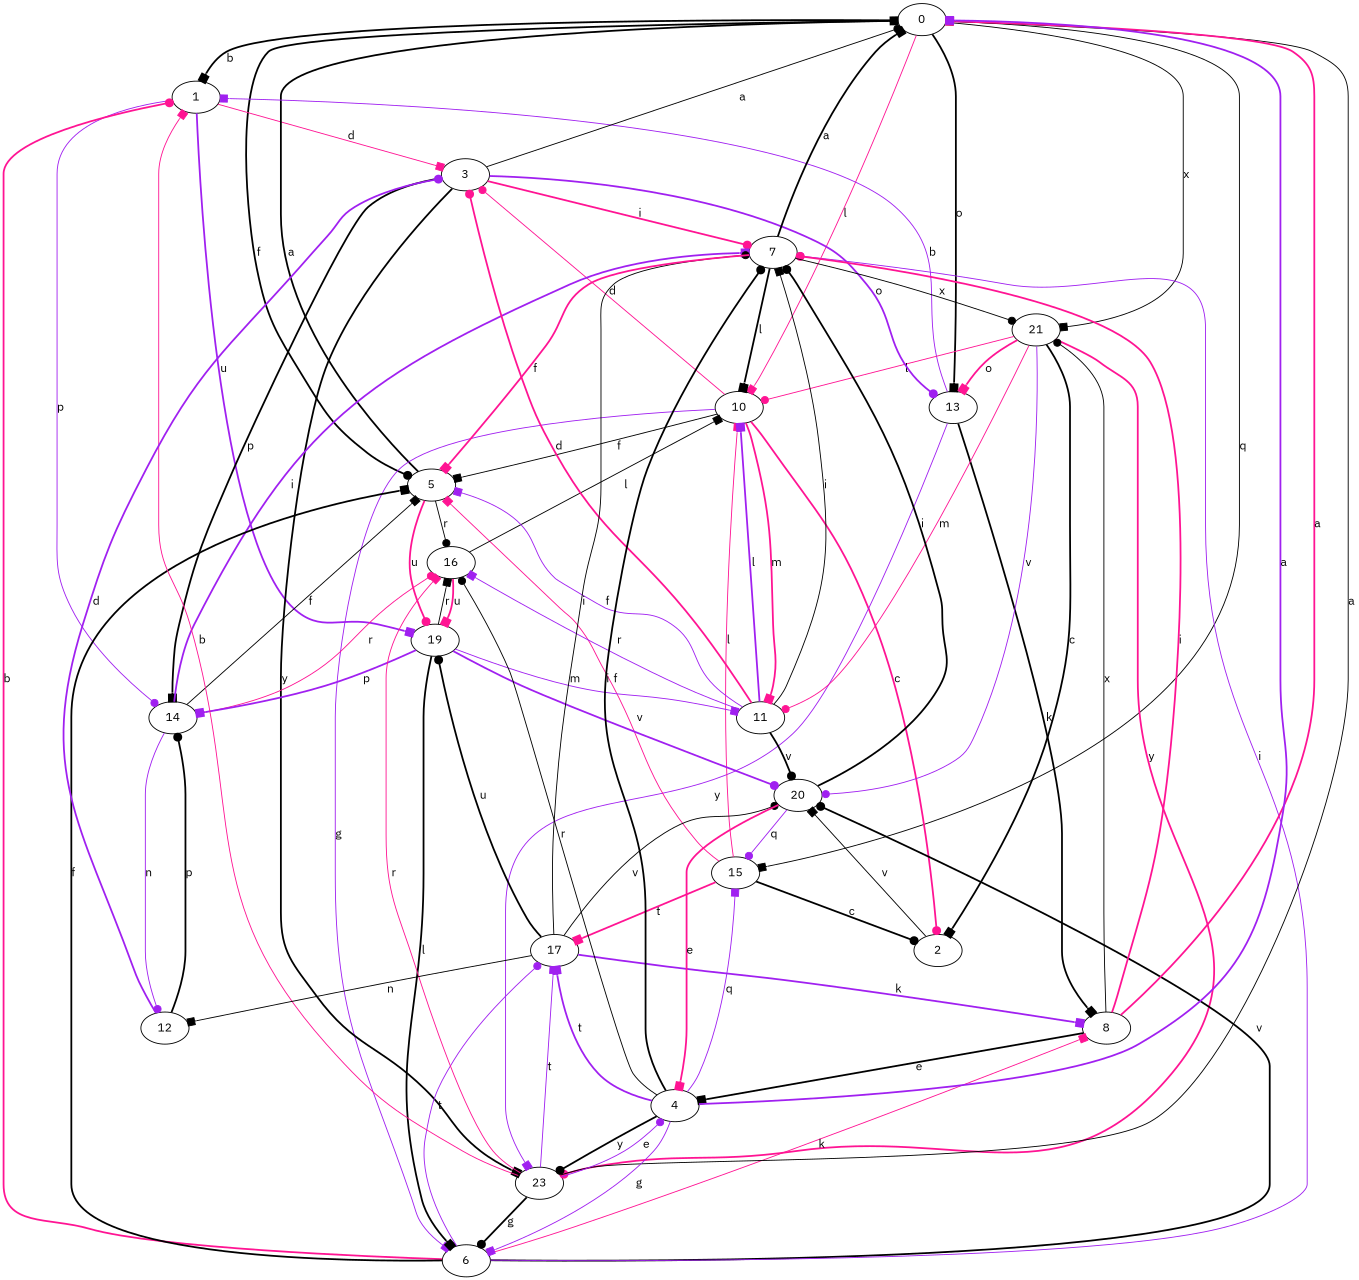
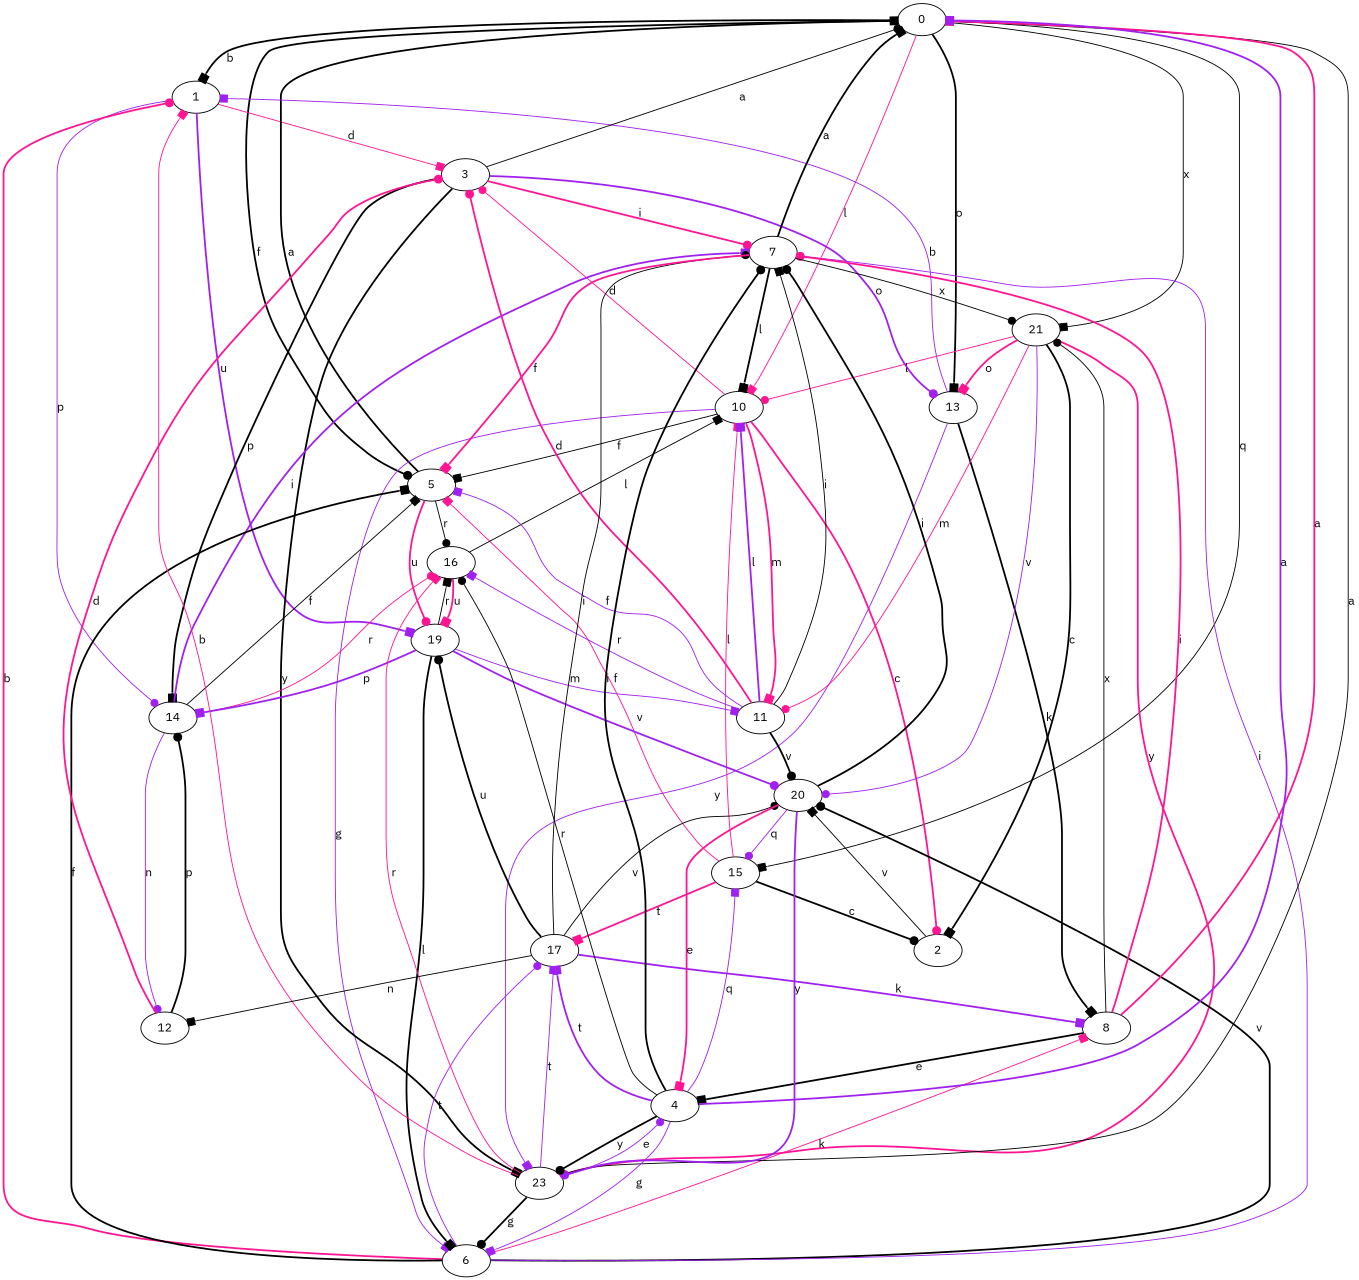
edge "12" -> "3": color purple -> deeppink
edge "20" -> "23": added, label "y"
